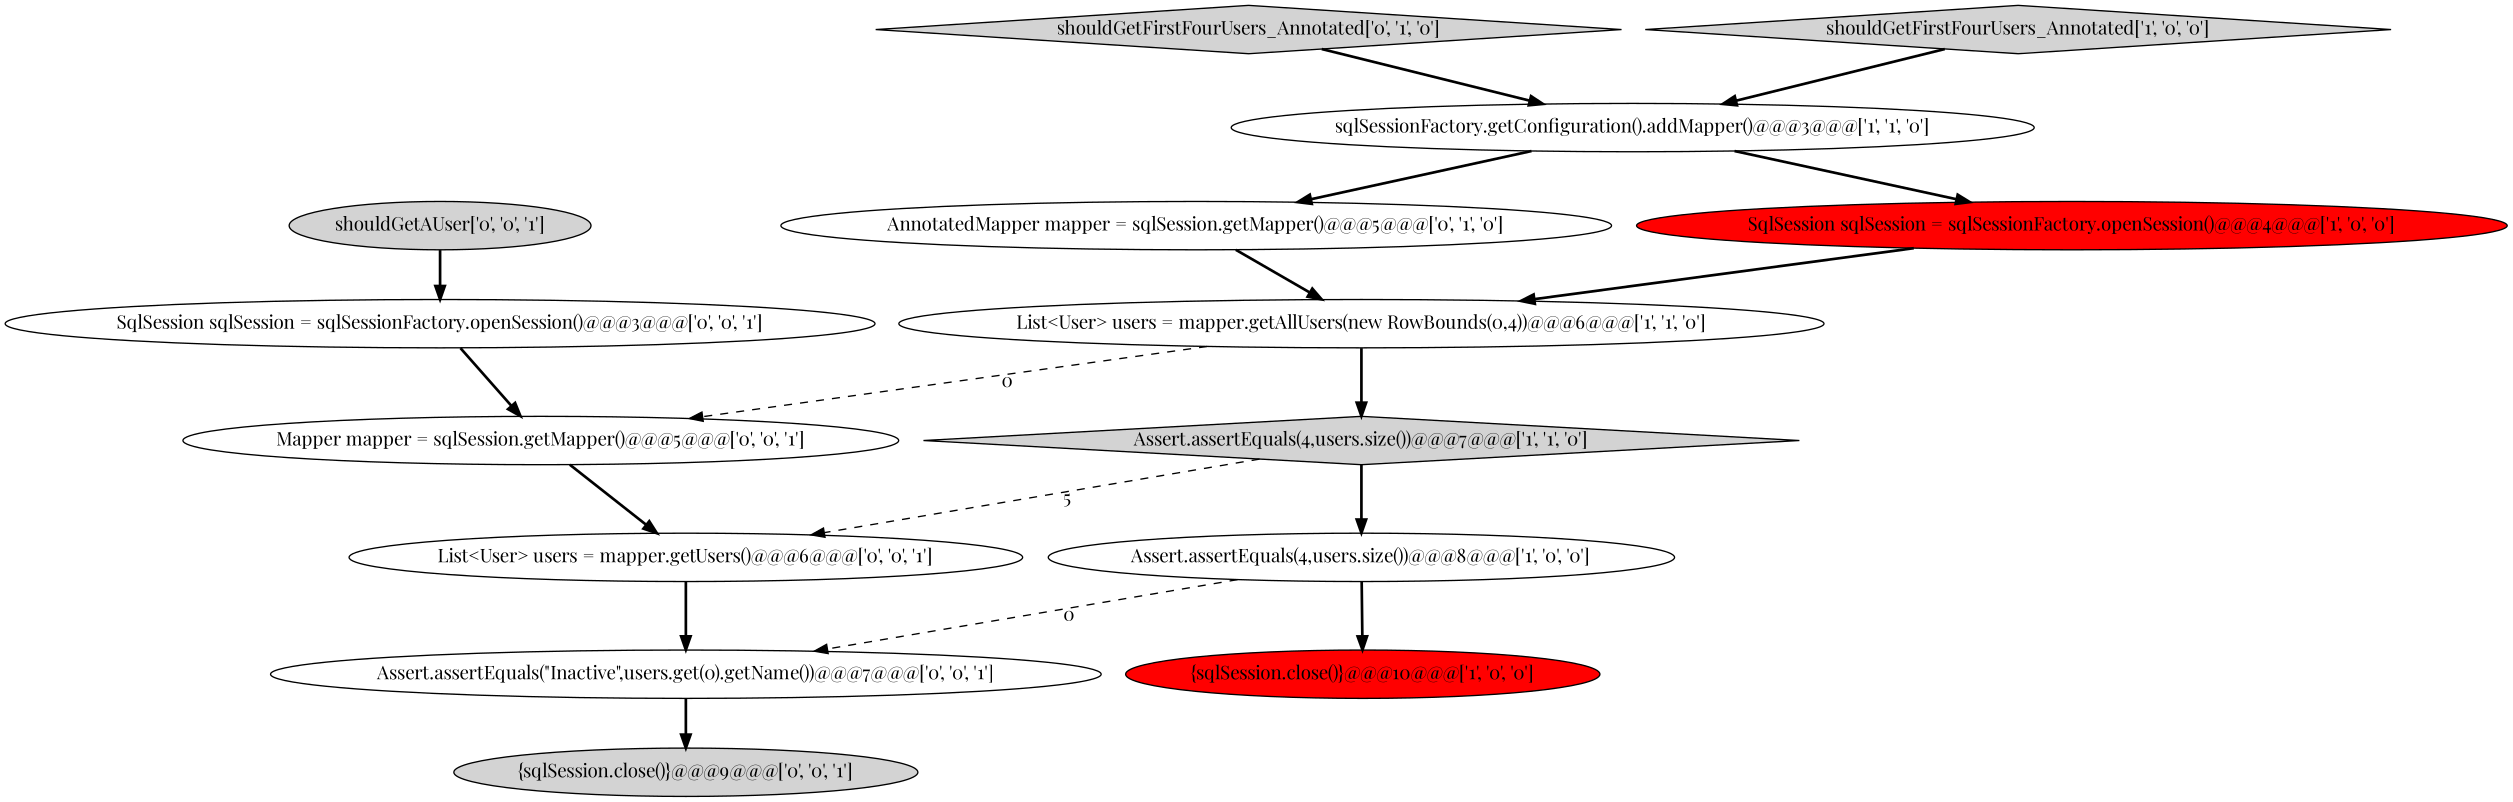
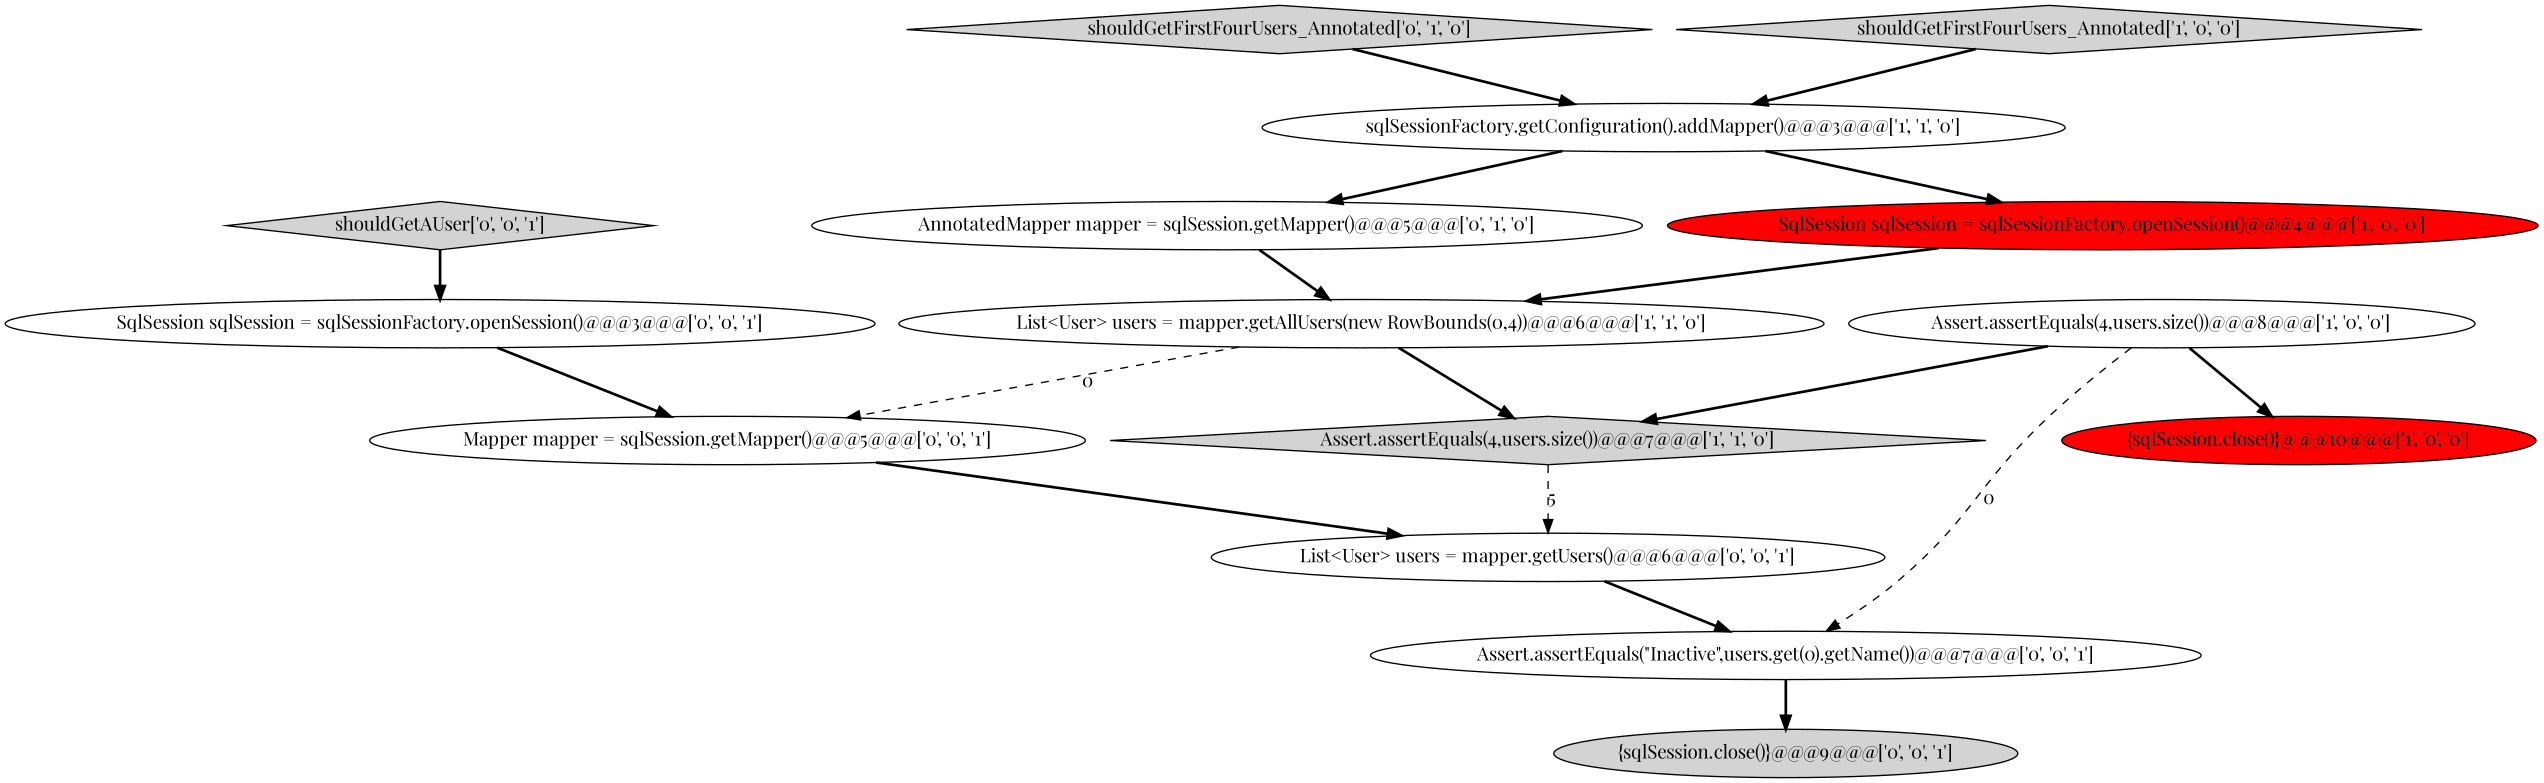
node "shouldGetAUser['0', '0', '1']": shape ellipse -> diamond
edge "Assert.assertEquals(4,users.size())@@@7@@@['1', '1', '0']" -> "Assert.assertEquals(4,users.size())@@@8@@@['1', '0', '0']": reversed
